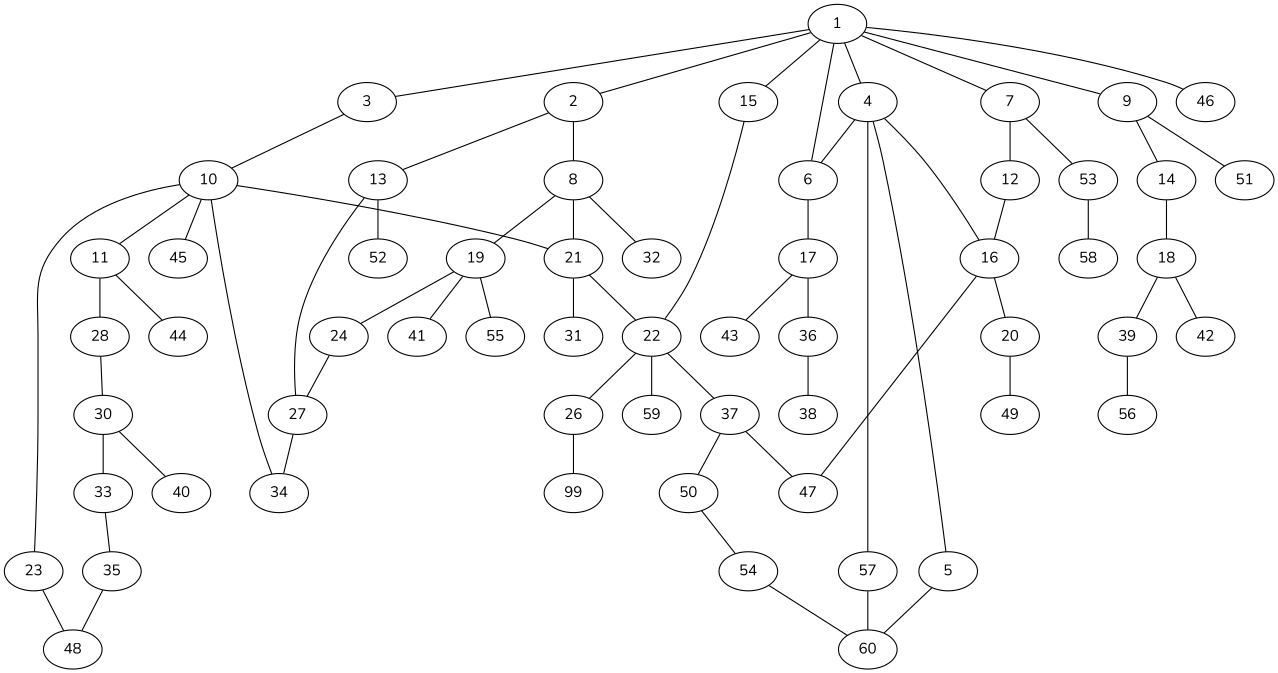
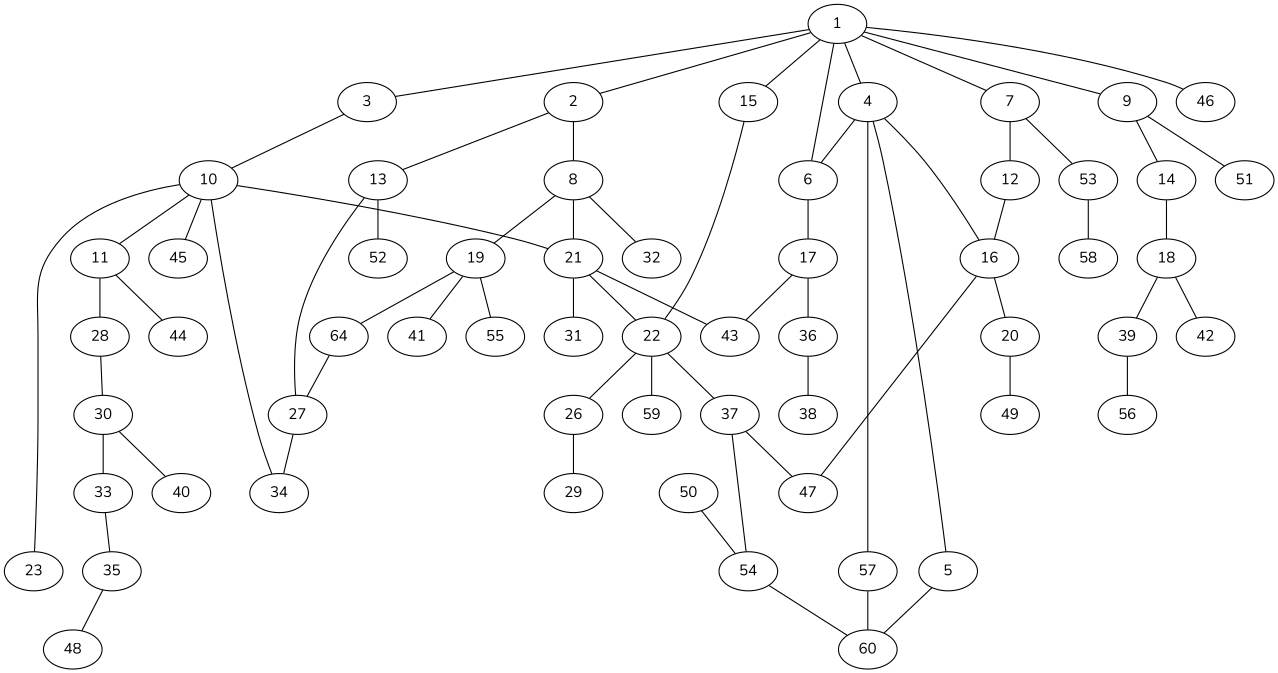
edge "21" -- "43": added
node "24": label "24" -> "64"
edge "37" -- "50": now "37" -- "54"
node "99": label "99" -> "29"
edge "23" -- "48": removed
